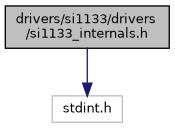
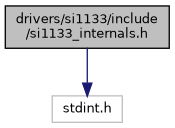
node "drivers/si1133/drivers /si1133_internals.h": label "drivers/si1133/drivers /si1133_internals.h" -> "drivers/si1133/include /si1133_internals.h"
